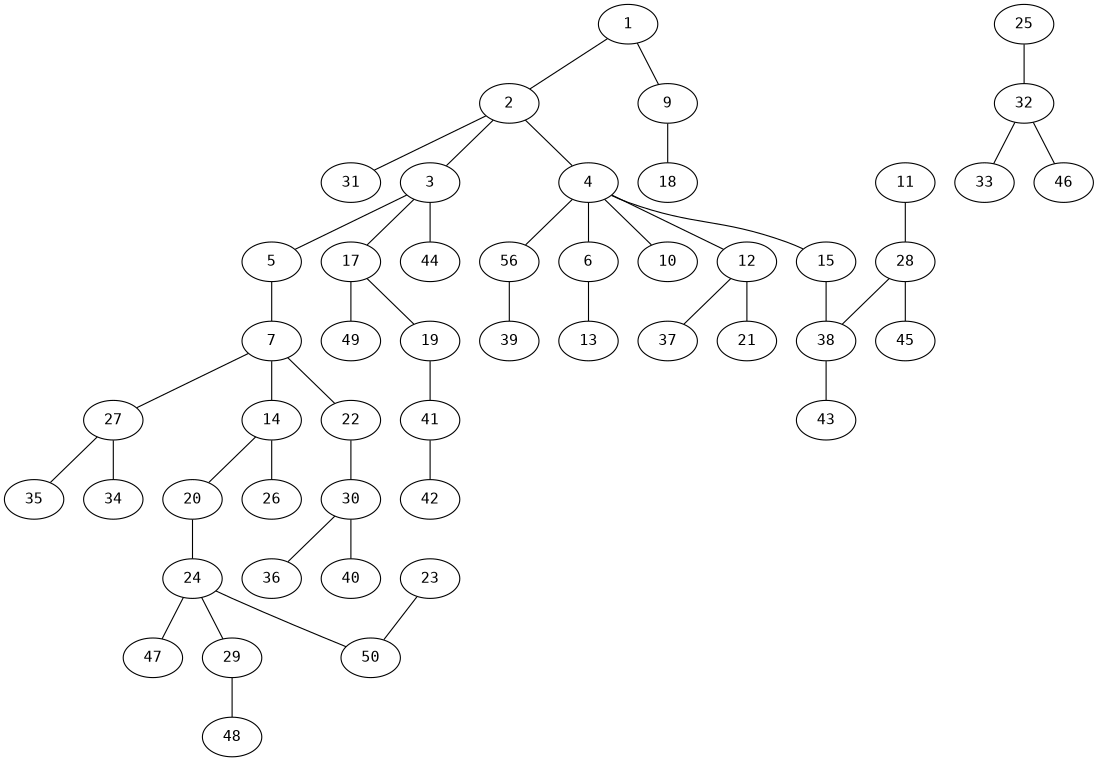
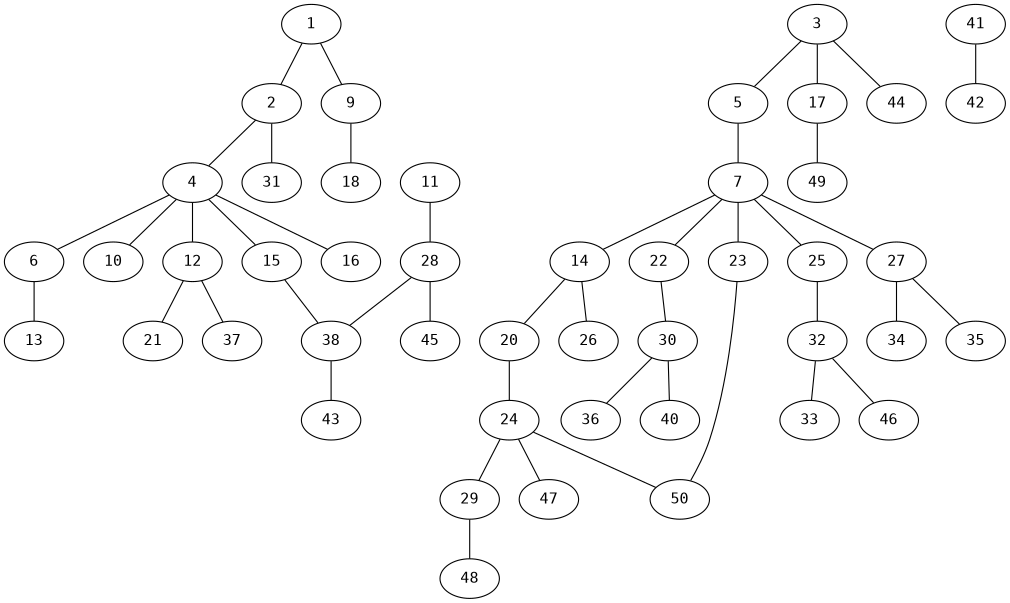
edge "2" -- "3": removed
edge "7" -- "23": added
edge "7" -- "25": added
node "56": label "56" -> "16"
node "19": removed
node "39": removed
